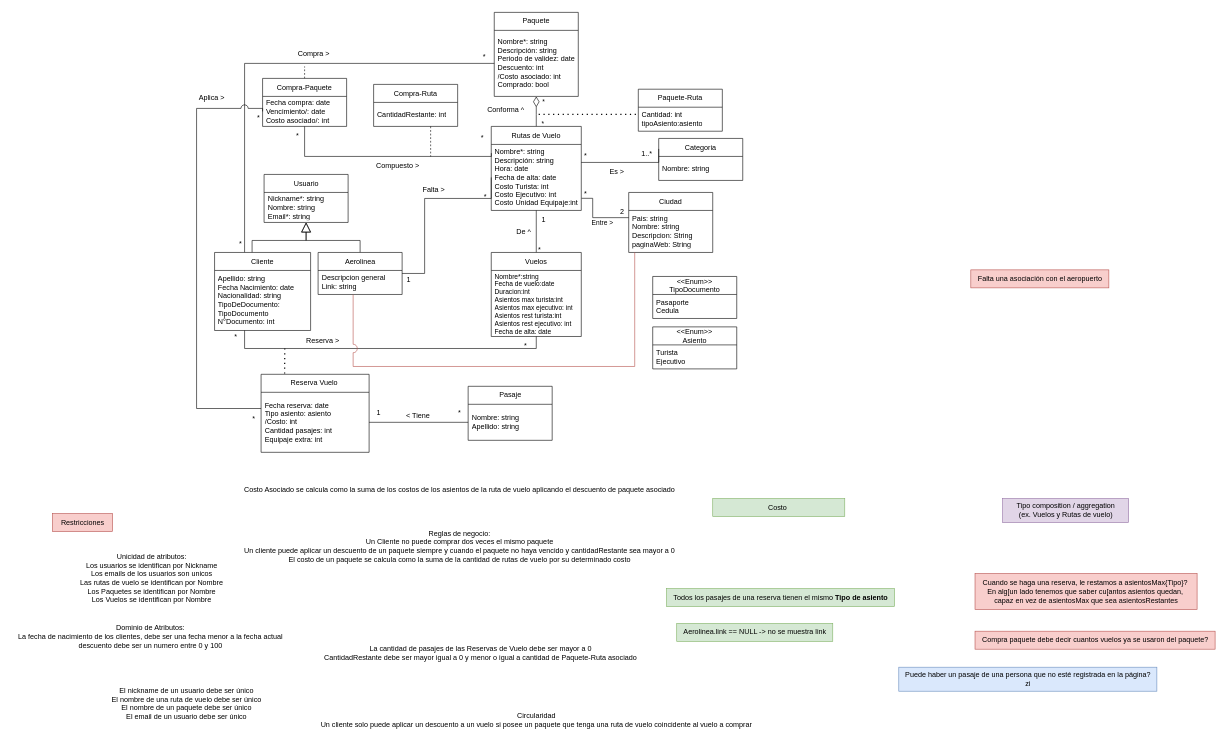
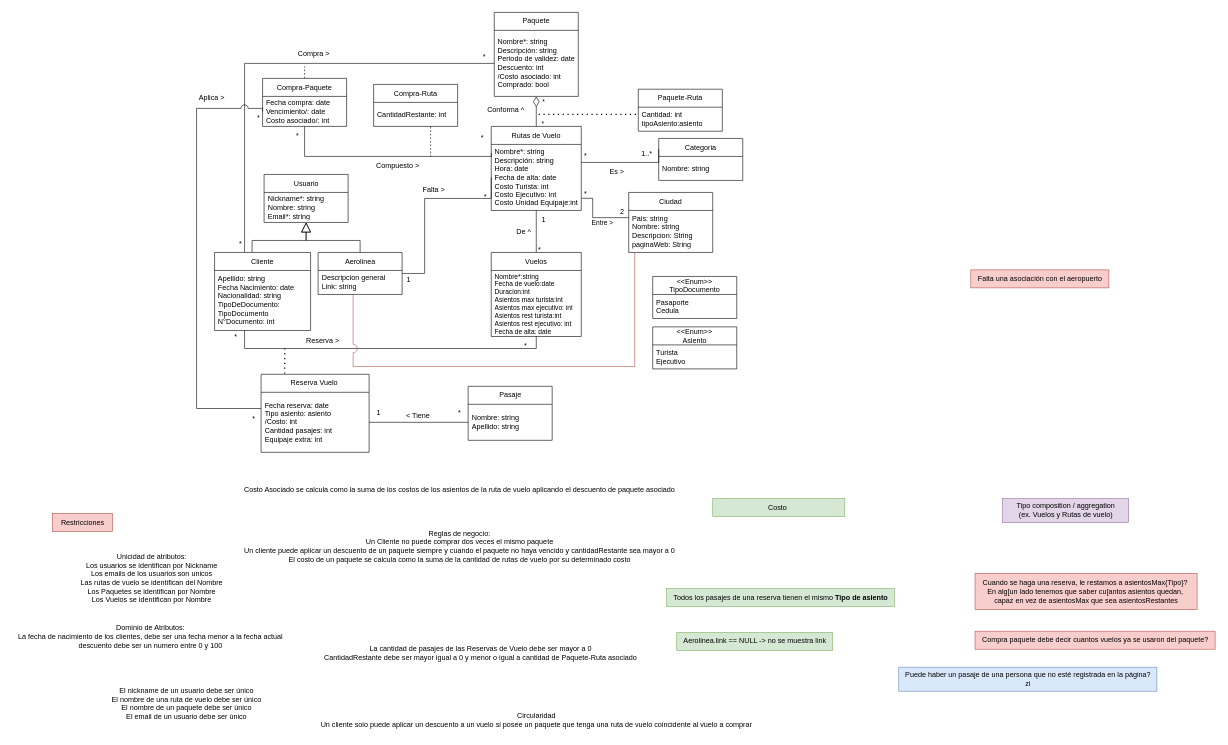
node "Unicidad de atributos: Los usuarios se identifican por Nickname Los emails de los usuarios son unicos Las rutas de vuelo se identifican por Nombre Los Paquetes se identifican por Nombre Los Vuelos se identifican por Nombre": label "Unicidad de atributos: Los usuarios se identifican por Nickname Los emails de los usuarios son unicos Las rutas de vuelo se identifican por Nombre Los Paquetes se identifican por Nombre Los Vuelos se identifican por Nombre" -> "Unicidad de atributos: Los usuarios se identifican por Nickname Los emails de los usuarios son unicos Las rutas de vuelo se identifican del Nombre Los Paquetes se identifican por Nombre Los Vuelos se identifican por Nombre"
node "Aerolinea.link == NULL -> no se muestra link": moved (755, 632) -> (755, 641)
